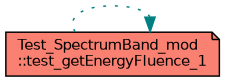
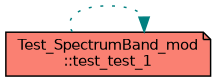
node "Test_SpectrumBand_mod ::test_getEnergyFluence_1": label "Test_SpectrumBand_mod ::test_getEnergyFluence_1" -> "Test_SpectrumBand_mod ::test_test_1"
